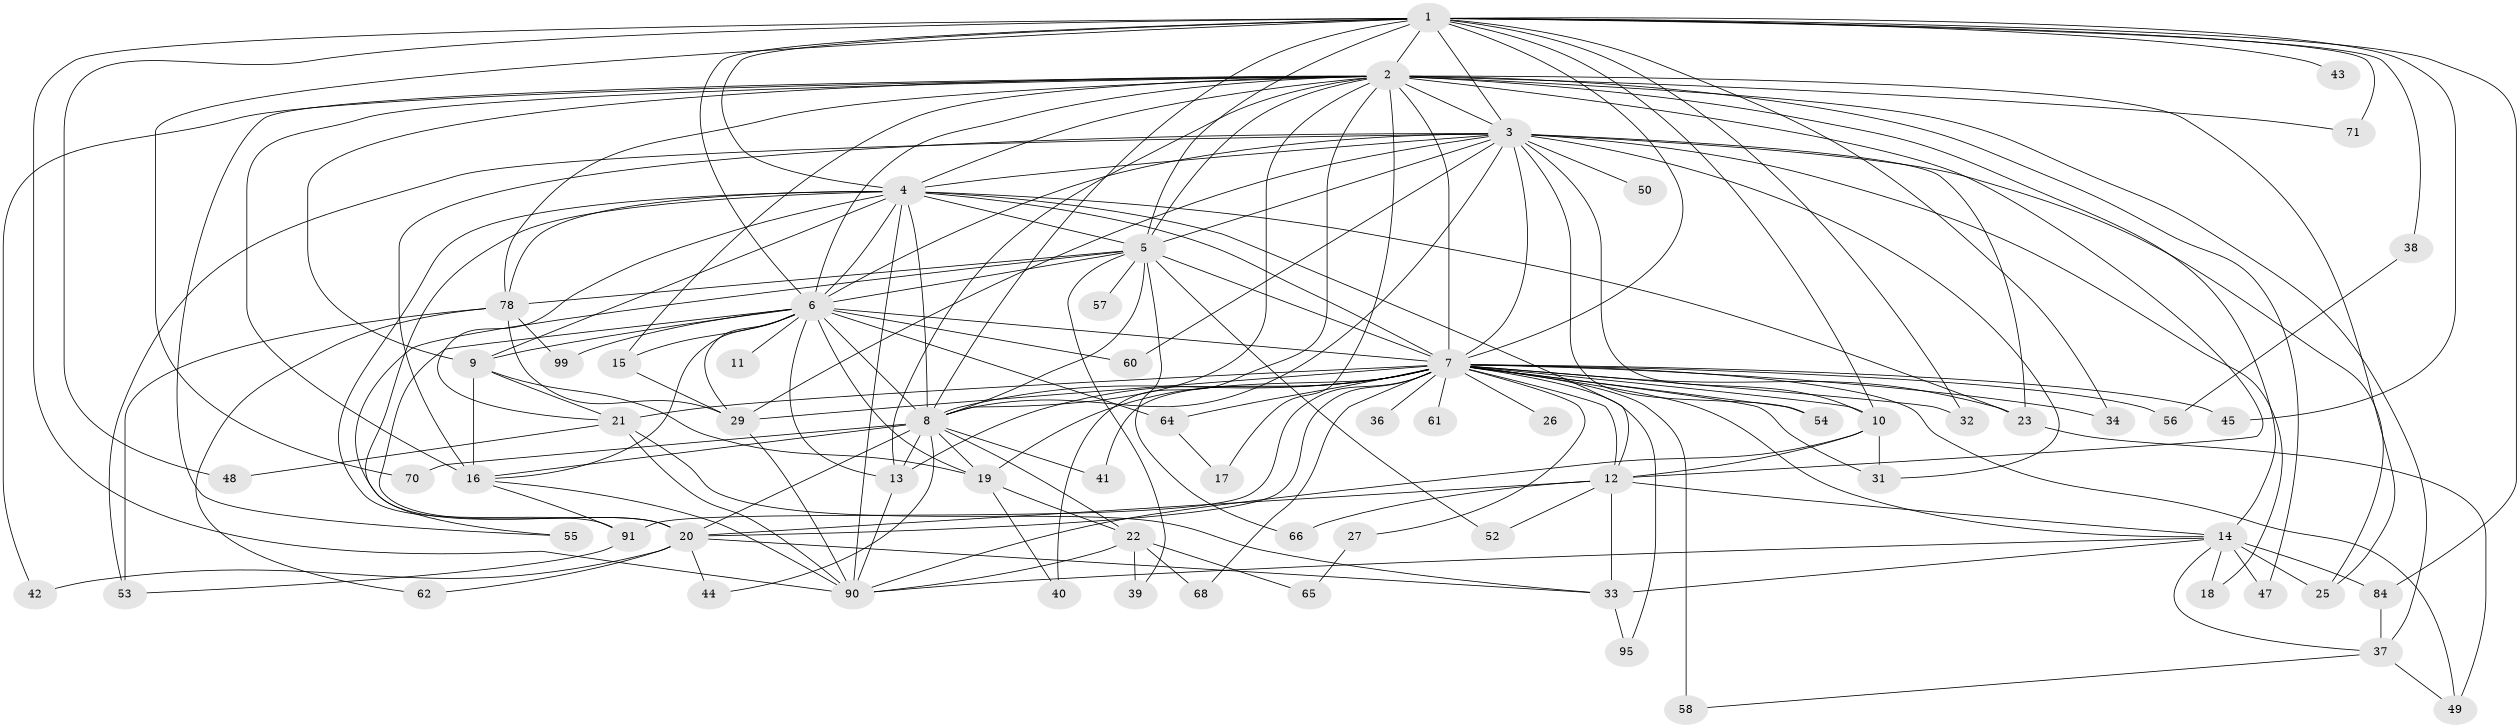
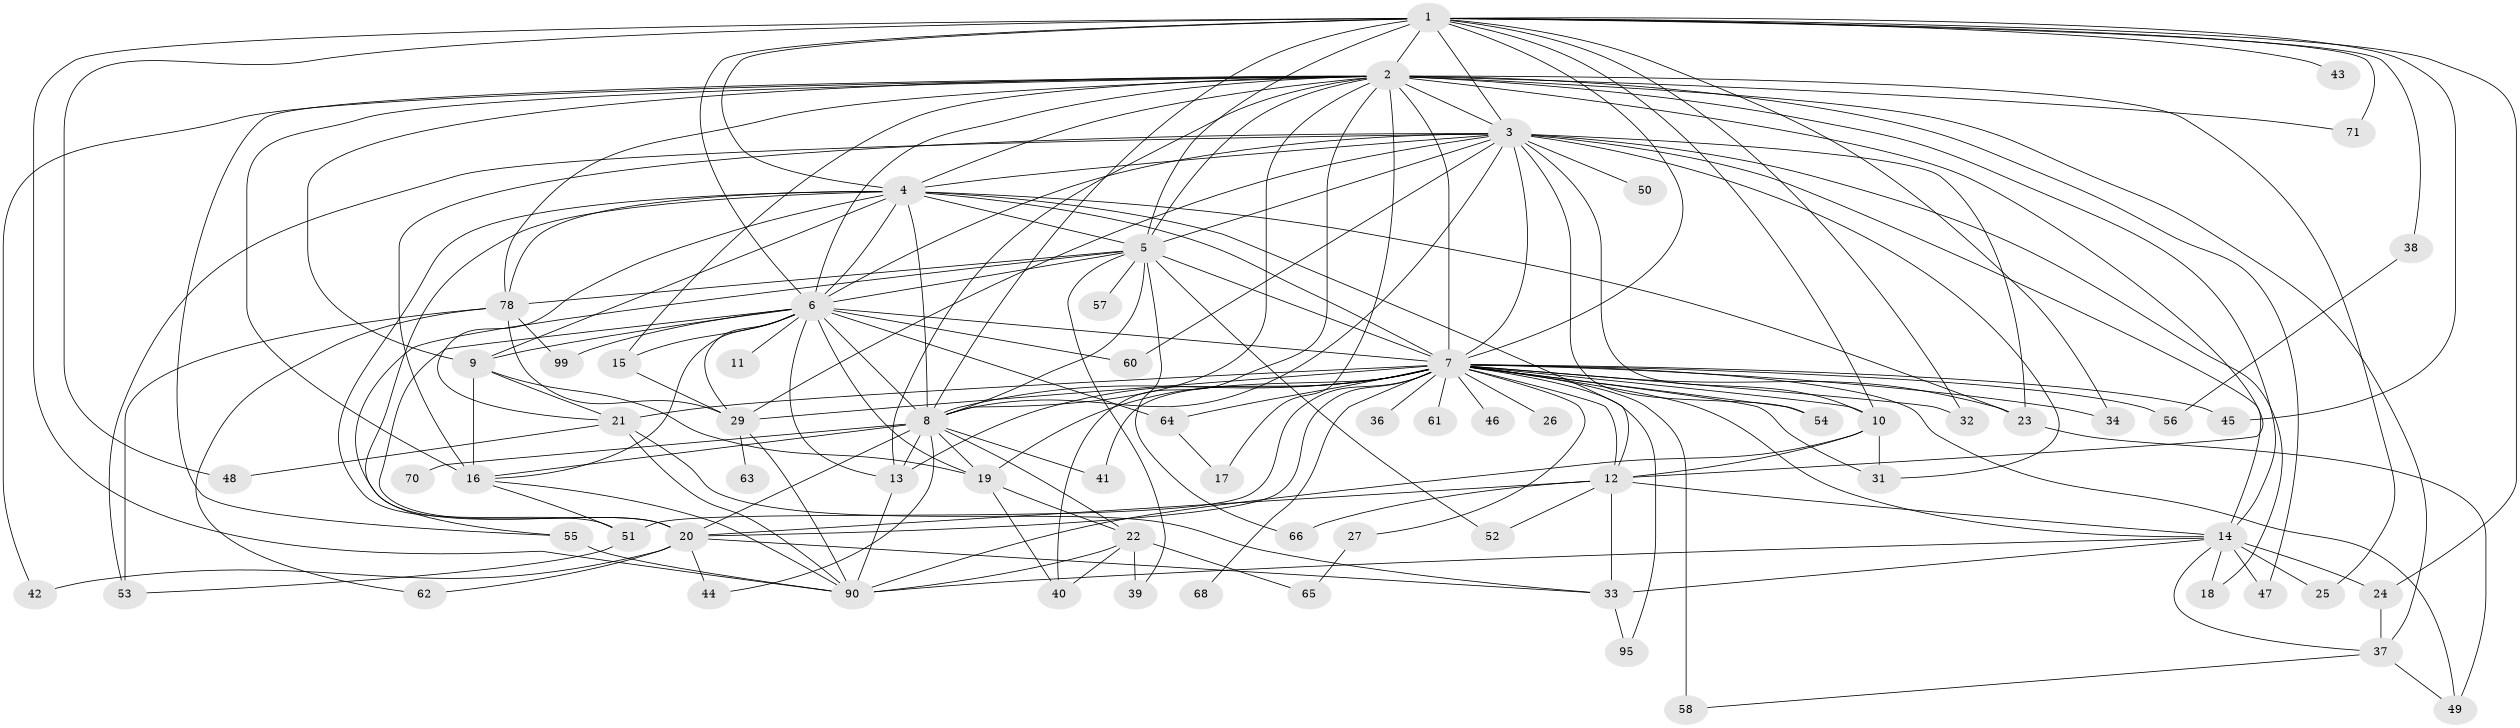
edge "1" -- "70": removed
edge "3" -- "25": now "3" -- "14"
edge "4" -- "90": now "55" -- "90"
node "46": added
node "63": added
node "91": label "91" -> "51"
edge "22" -- "68": now "22" -- "40"
node "84": label "84" -> "24"
